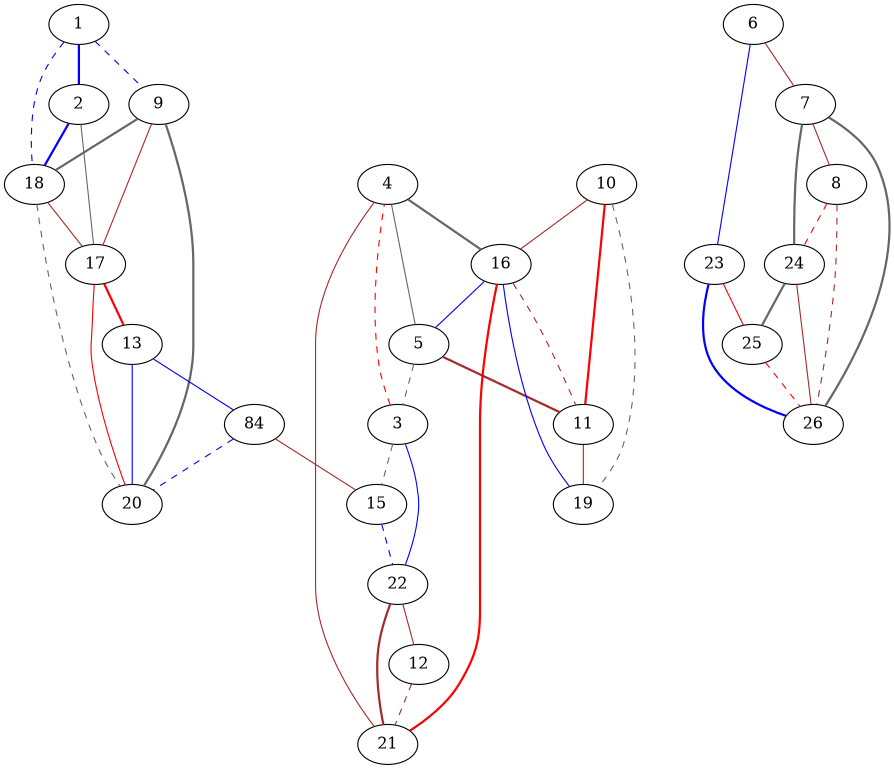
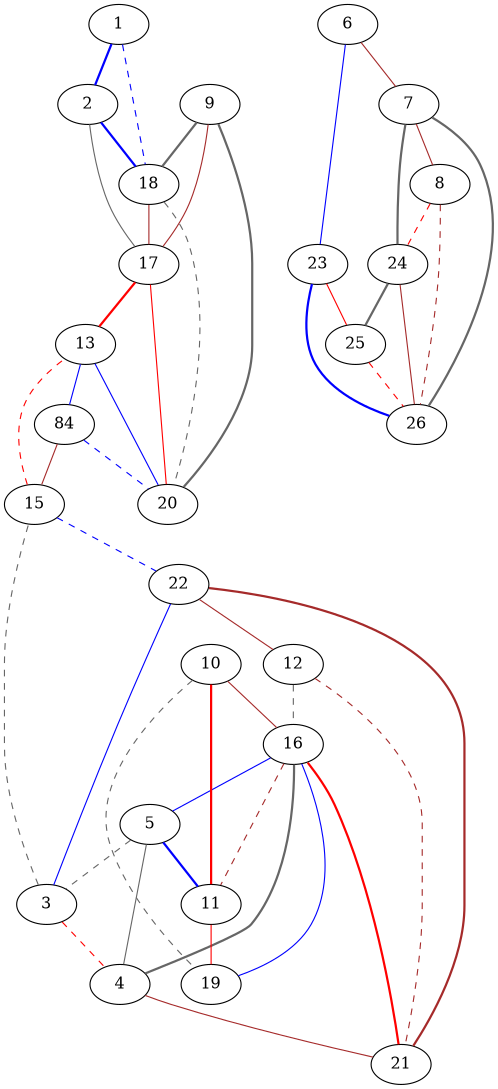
edge "1" -- "9": removed
edge "5" -- "11": color brown -> blue
edge "13" -- "15": added
edge "12" -- "16": added
